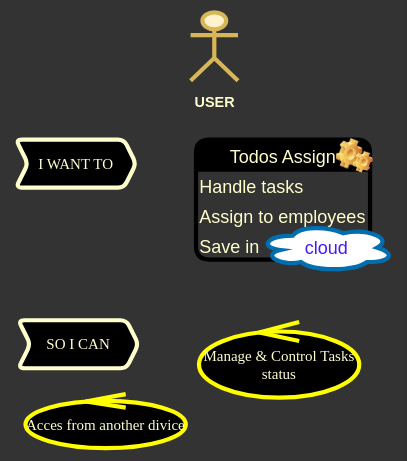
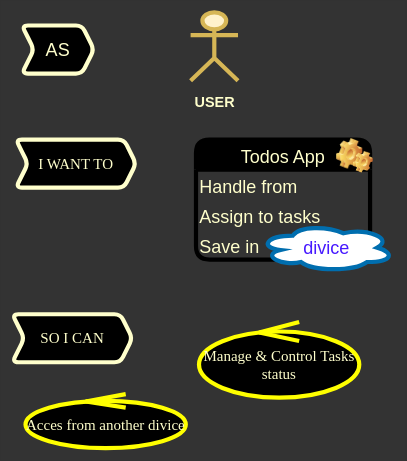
node "AS": added
node "Todos Assign": label "Todos Assign" -> "Todos App"
node "Handle tasks": label "Handle tasks" -> "Handle from"
node "Assign to employees": label "Assign to employees" -> "Assign to tasks"
node "cloud": label "cloud" -> "divice"
node "SO I CAN": moved (78, 344) -> (72, 338)
